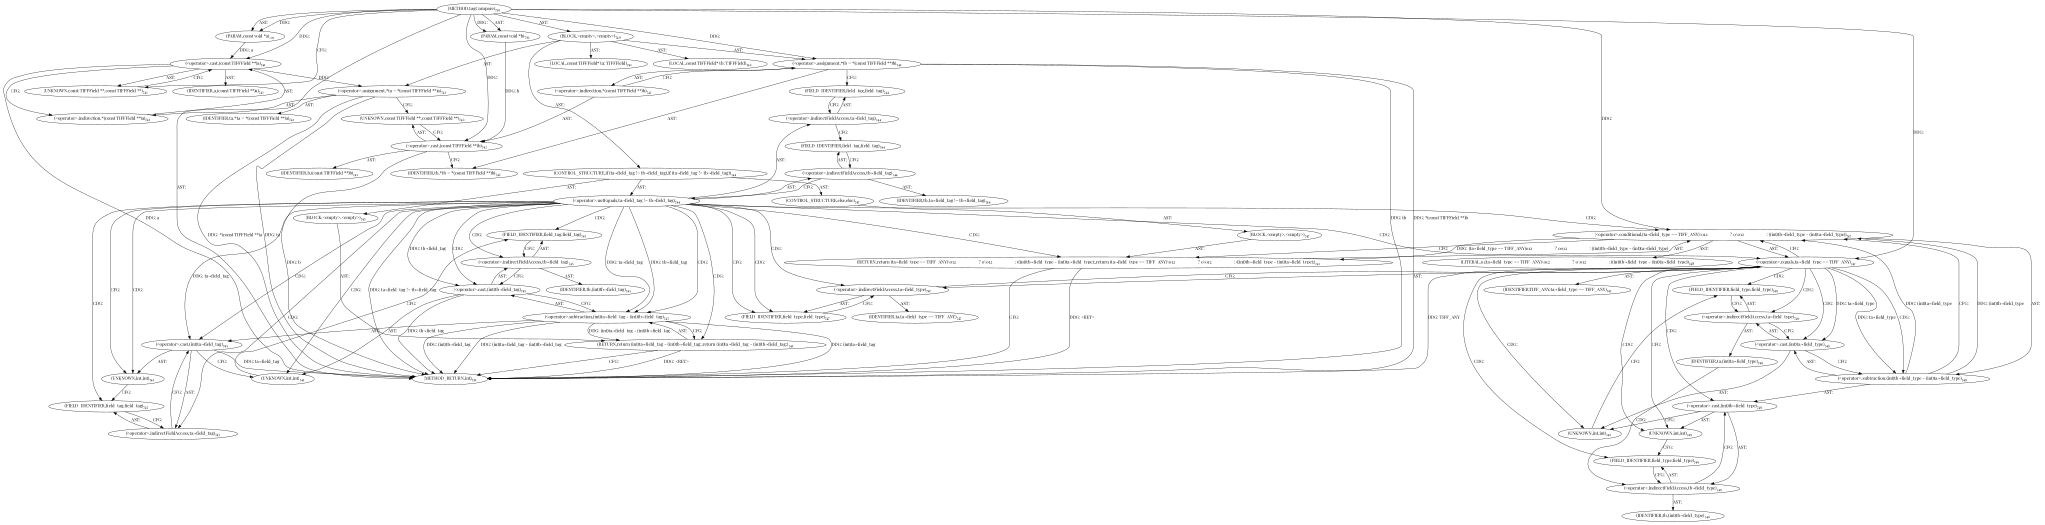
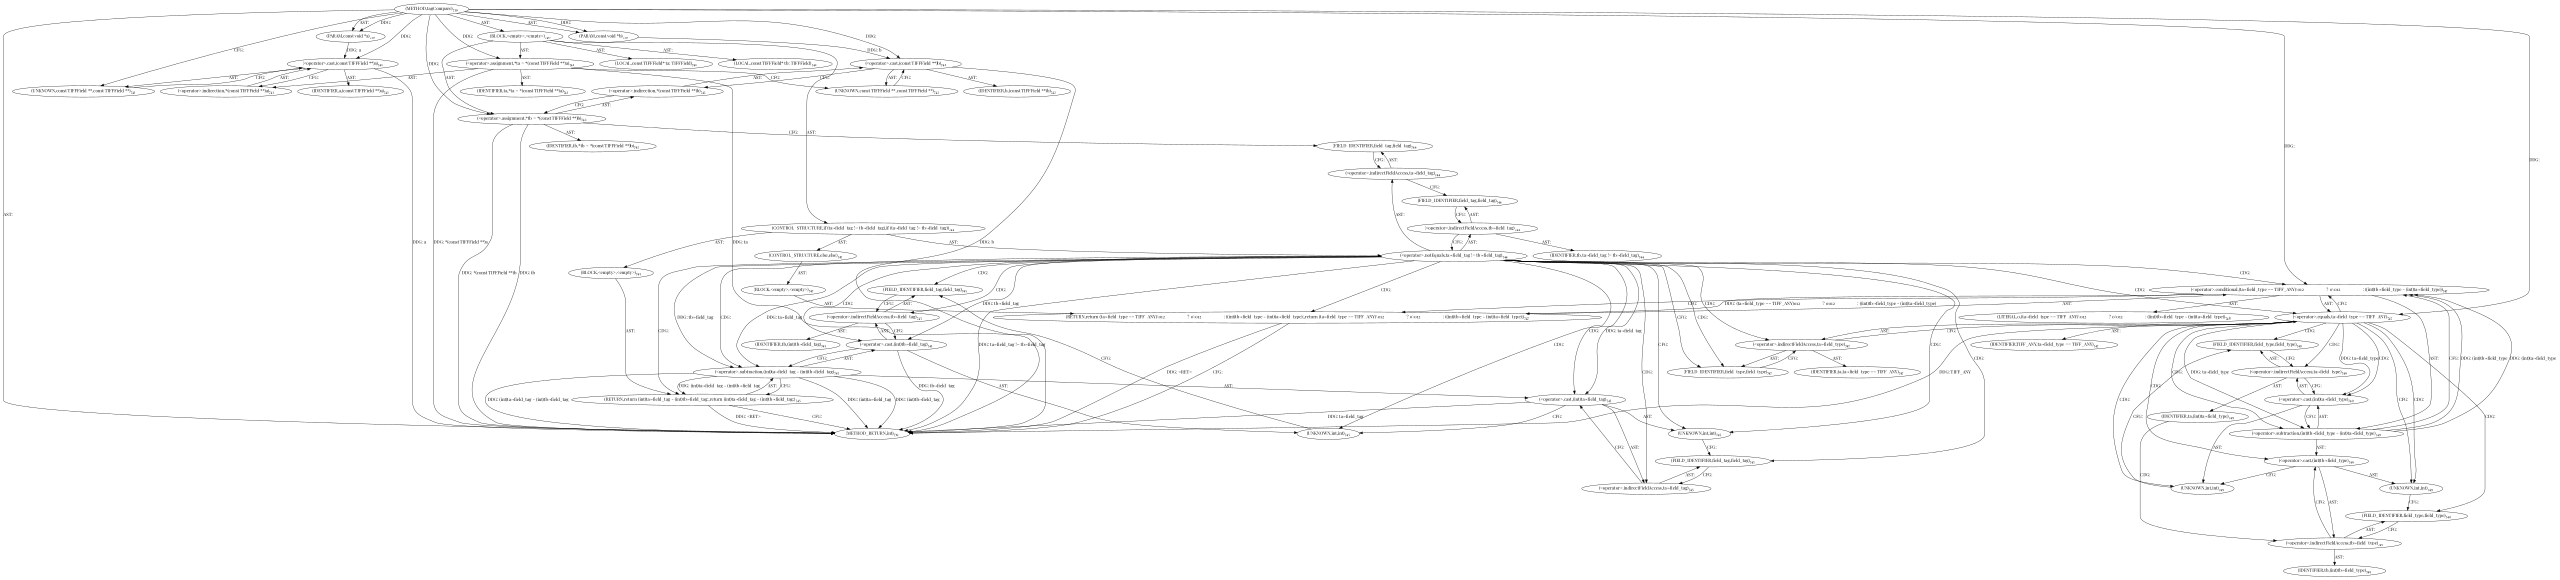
edge "(<operator>.cast,(const TIFFField **)a)" -> "(<operator>.assignment,*ta = *(const TIFFField **)a)": now "(METHOD,tagCompare)" -> "(<operator>.assignment,*ta = *(const TIFFField **)a)"
edge "(<operator>.cast,(const TIFFField **)b)" -> "(IDENTIFIER,tb,*tb = *(const TIFFField **)b)": now "(<operator>.cast,(const TIFFField **)b)" -> "(<operator>.indirection,*(const TIFFField **)b)"
